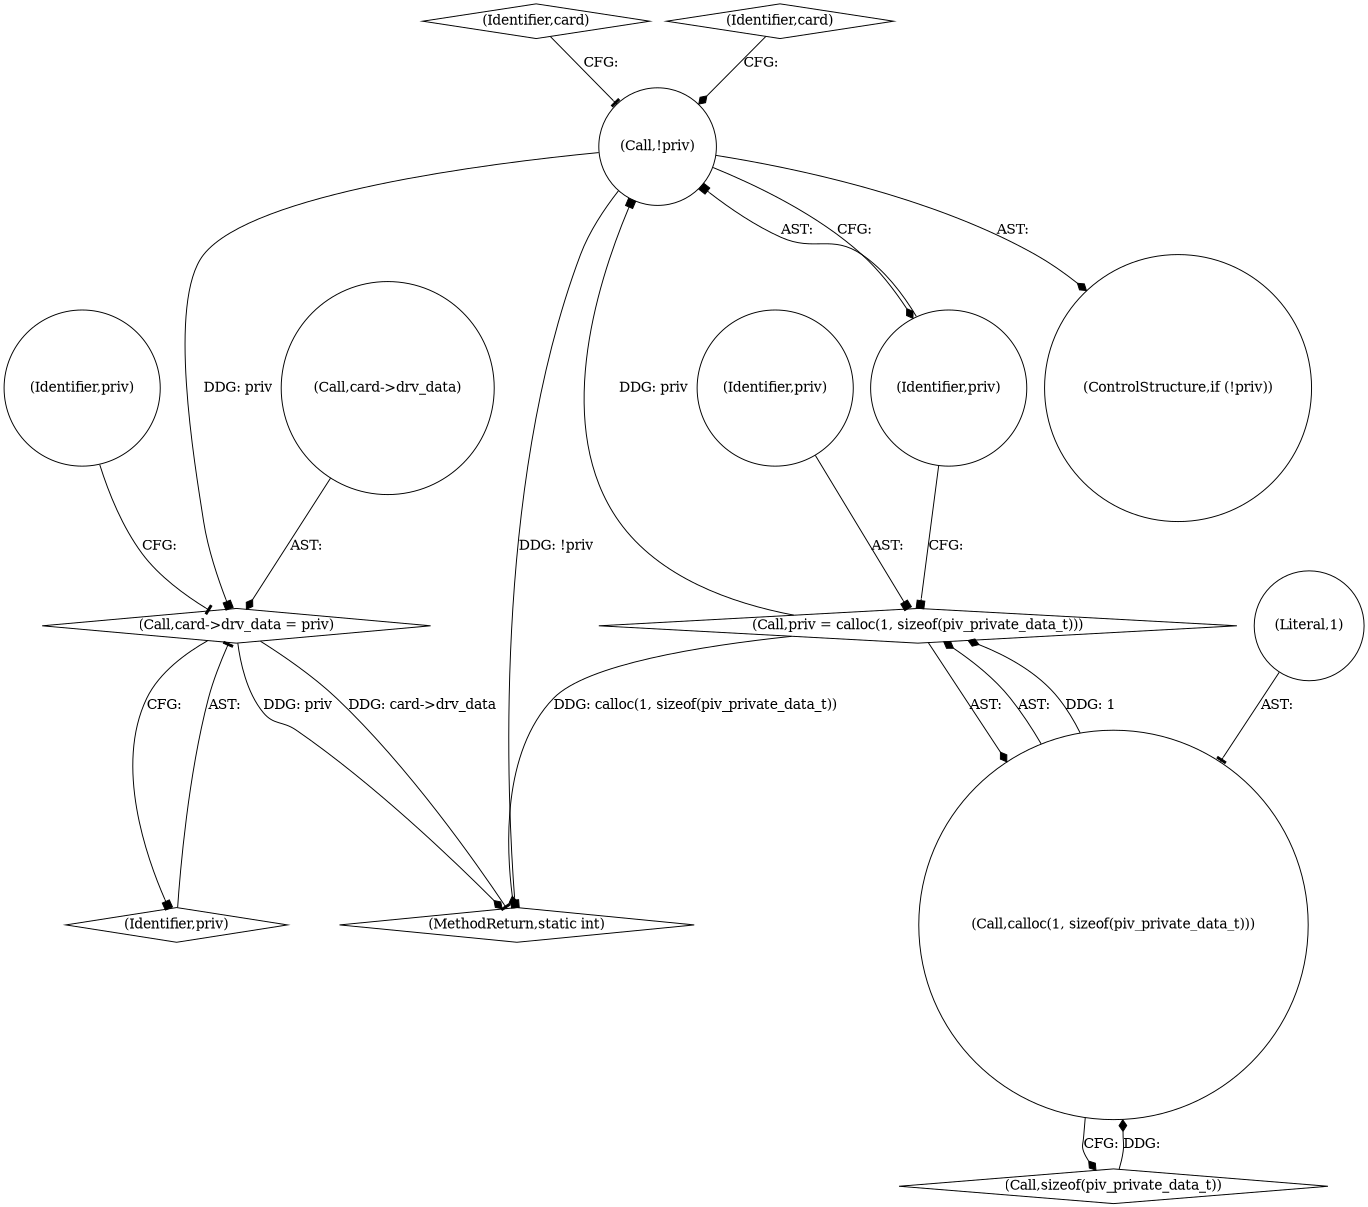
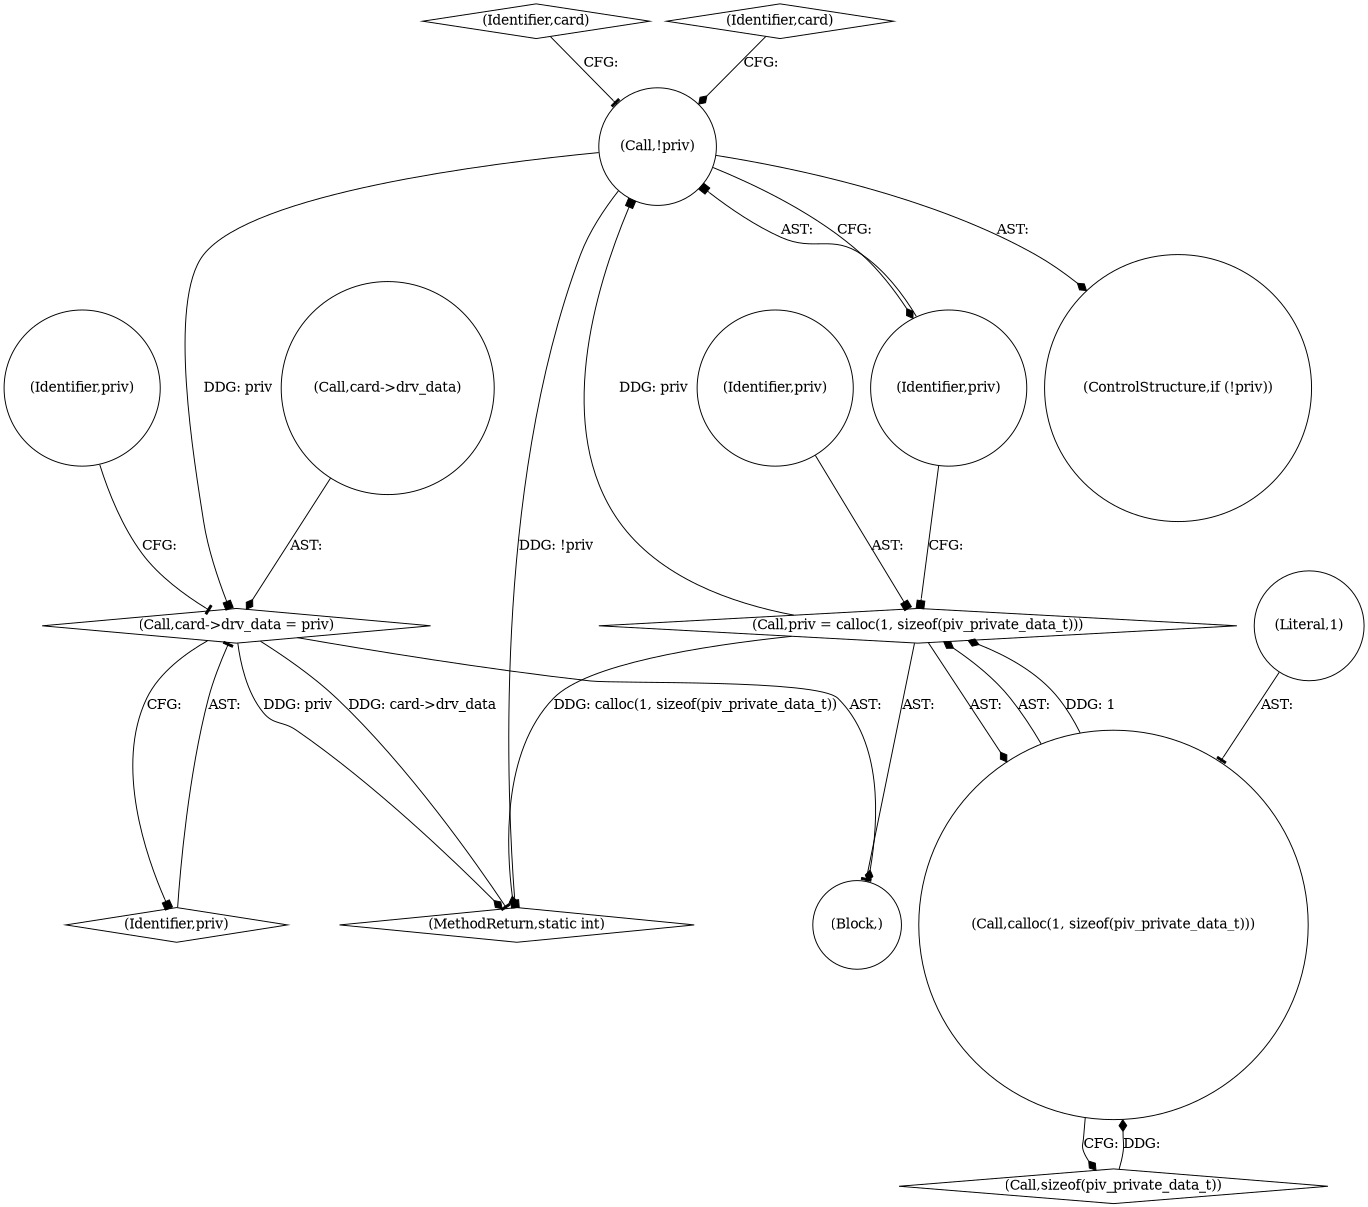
node "(Block,)": added
